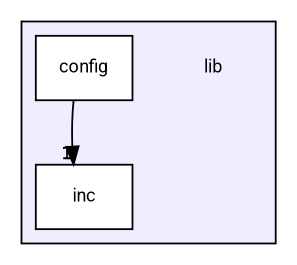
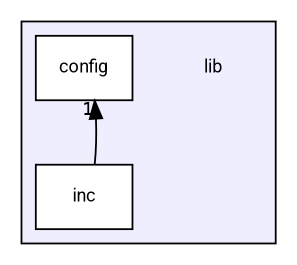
edge "config" -> "inc": reversed
